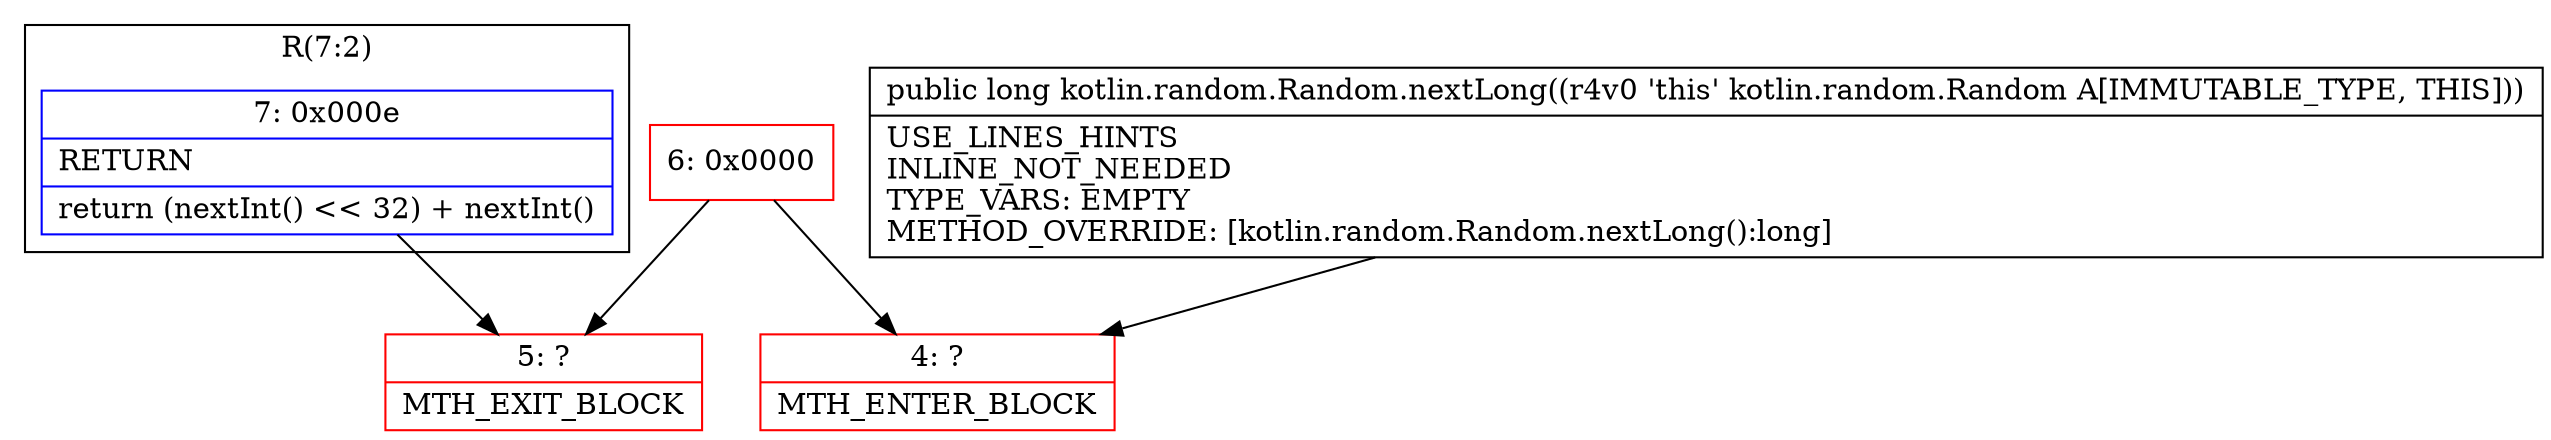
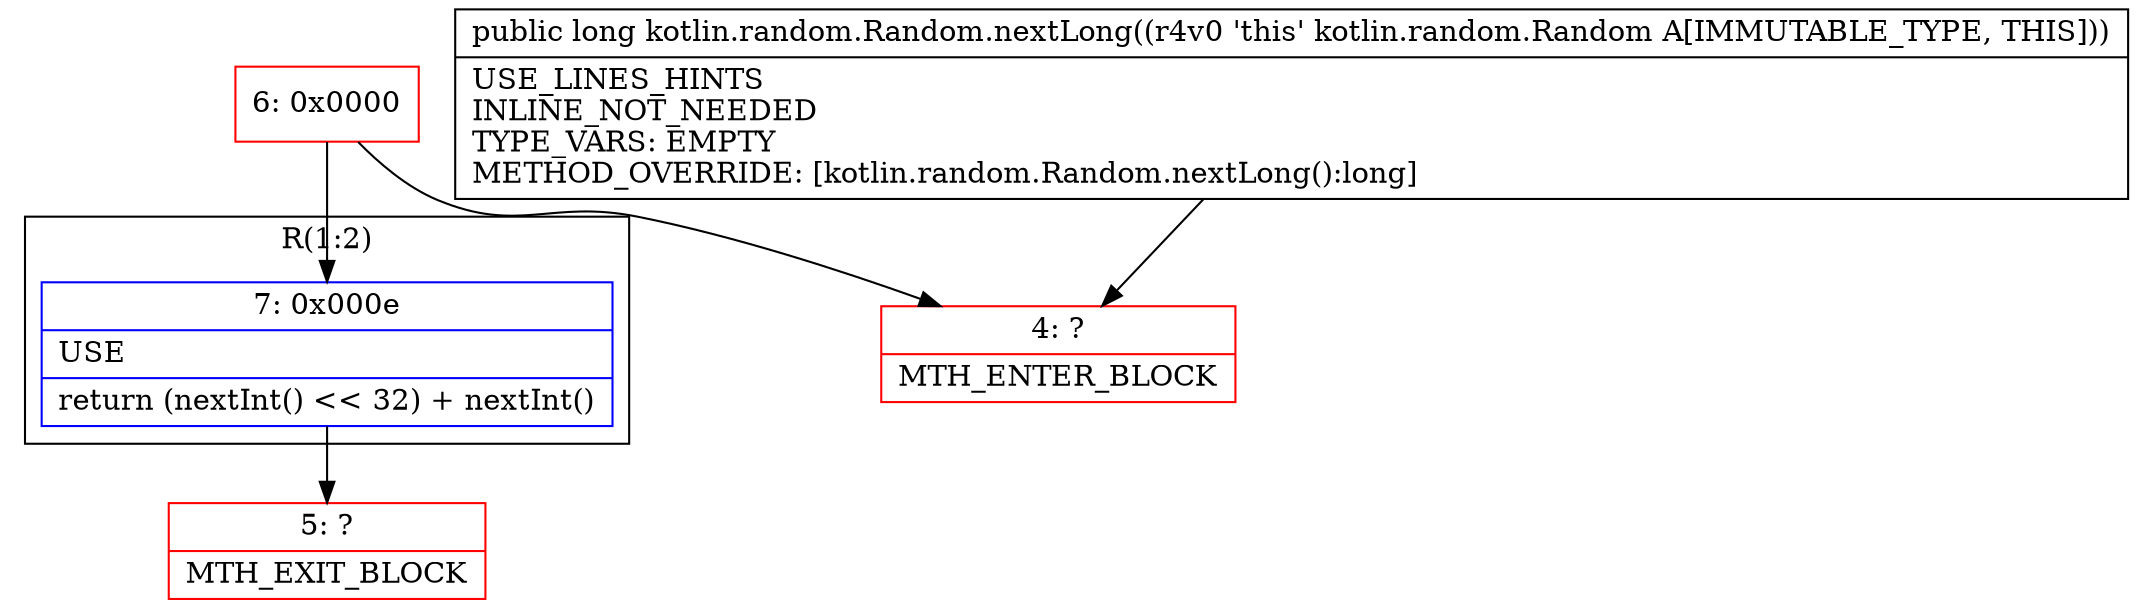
cluster "R(7:2)": label "R(7:2)" -> "R(1:2)"
node "7: 0x000e": text "RETURN" -> "USE"
edge "6: 0x0000" -> "5: ?": now "6: 0x0000" -> "7: 0x000e"
